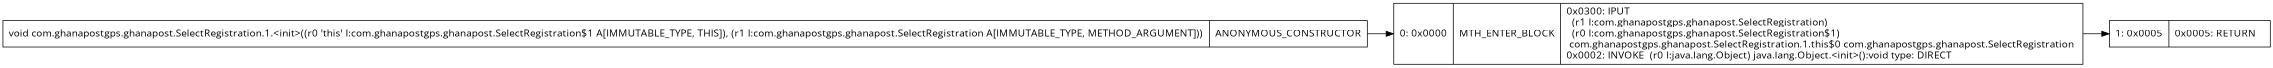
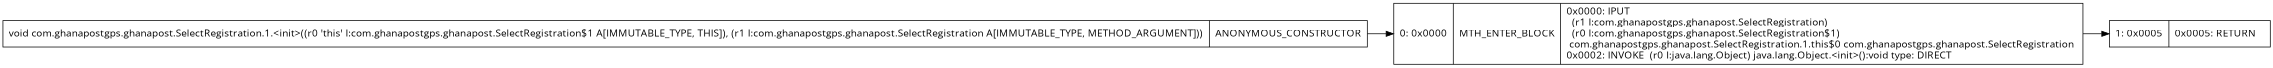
node "0: 0x0000": text "0x0300: IPUT" -> "0x0000: IPUT"
